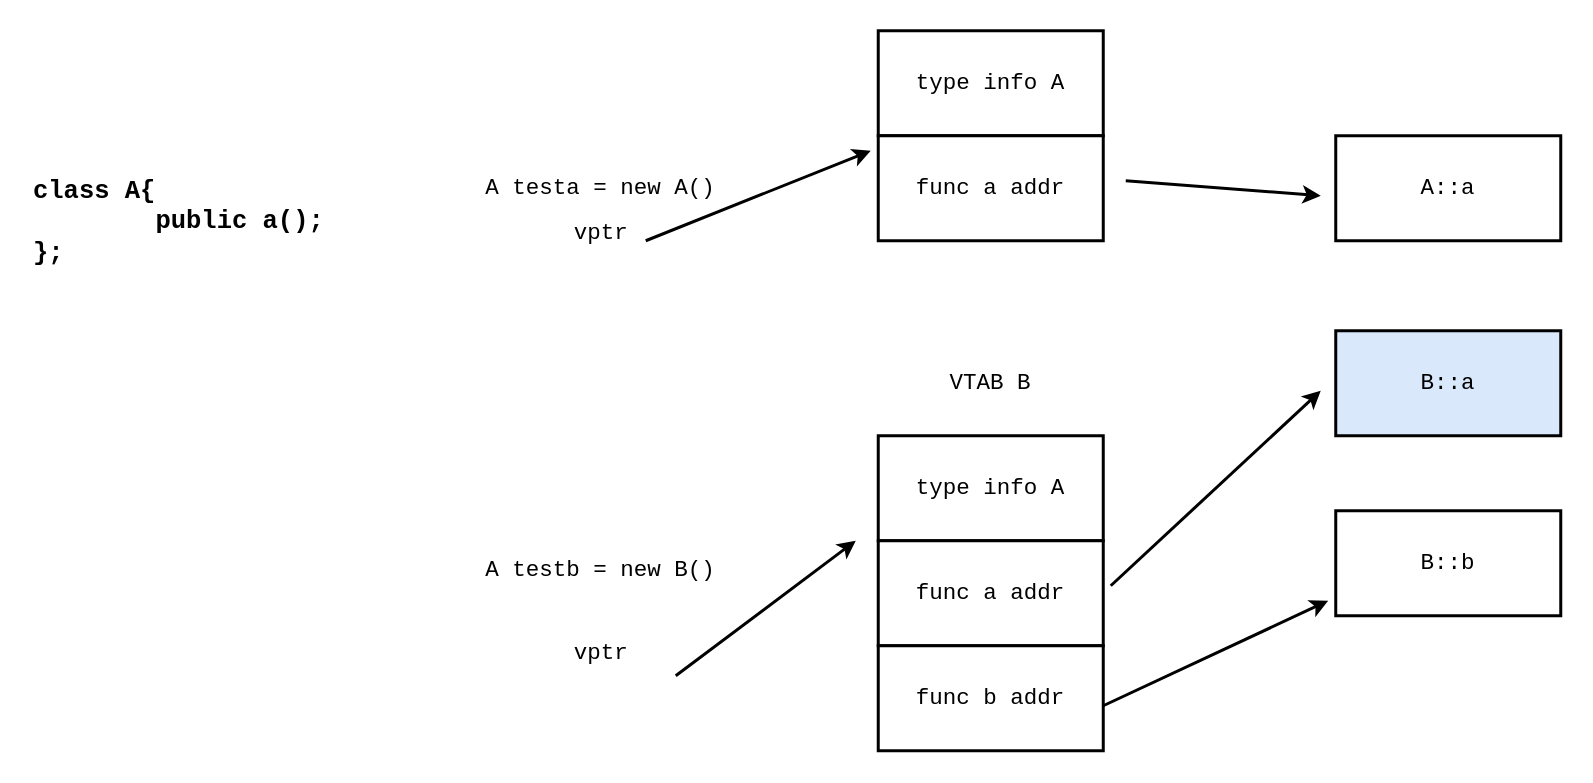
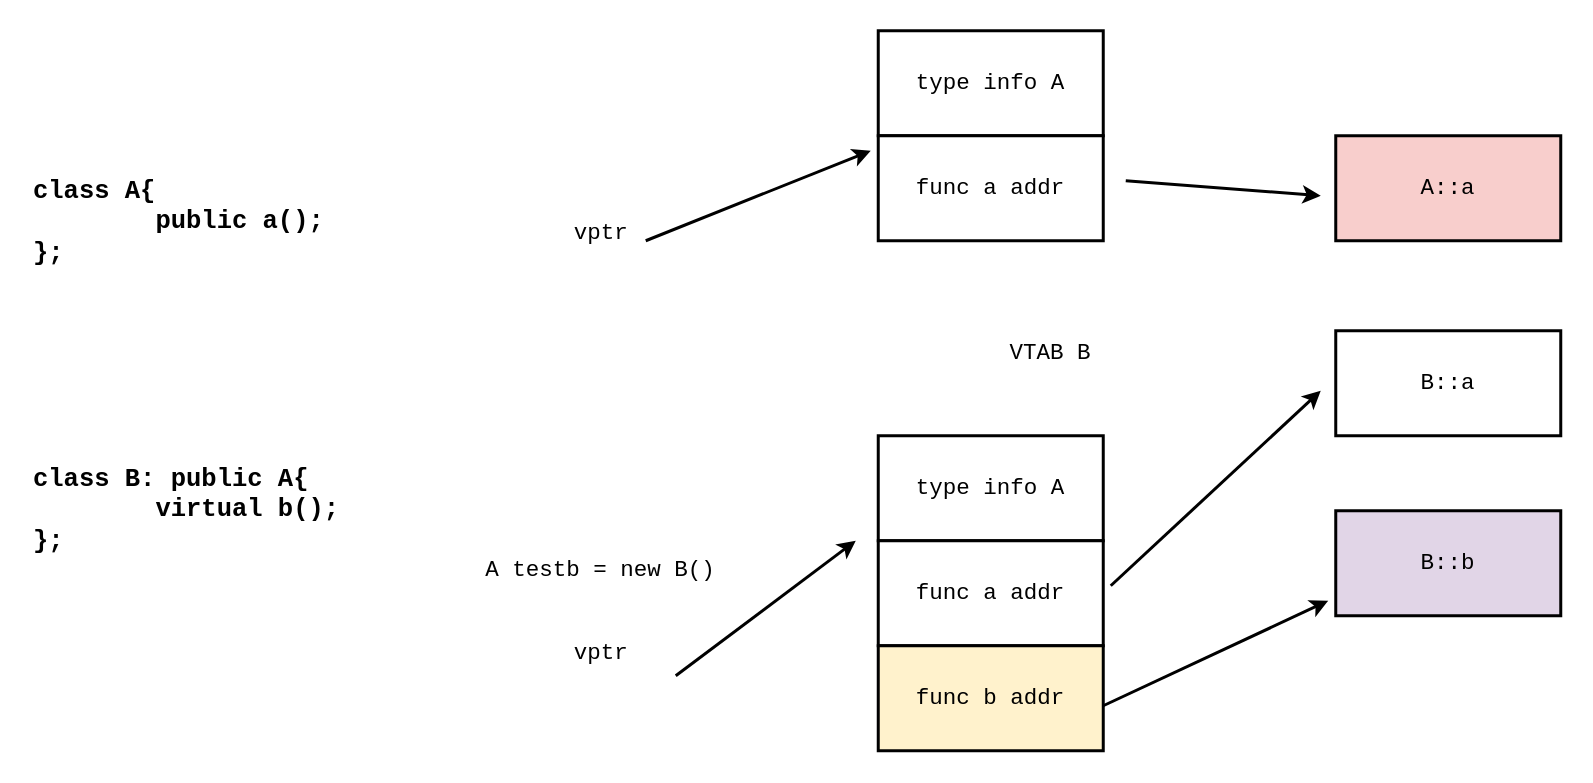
node "A testa = new A()": removed
node "A::a": fillcolor #ffffff -> #f8cecc
node "VTAB B": moved (991, 383) -> (1051, 353)
node "B::a": fillcolor #dae8fc -> #ffffff
node "class B: public A{ virtual b(); };": added
node "B::b": fillcolor #ffffff -> #e1d5e7
node "func b addr": fillcolor #ffffff -> #fff2cc
